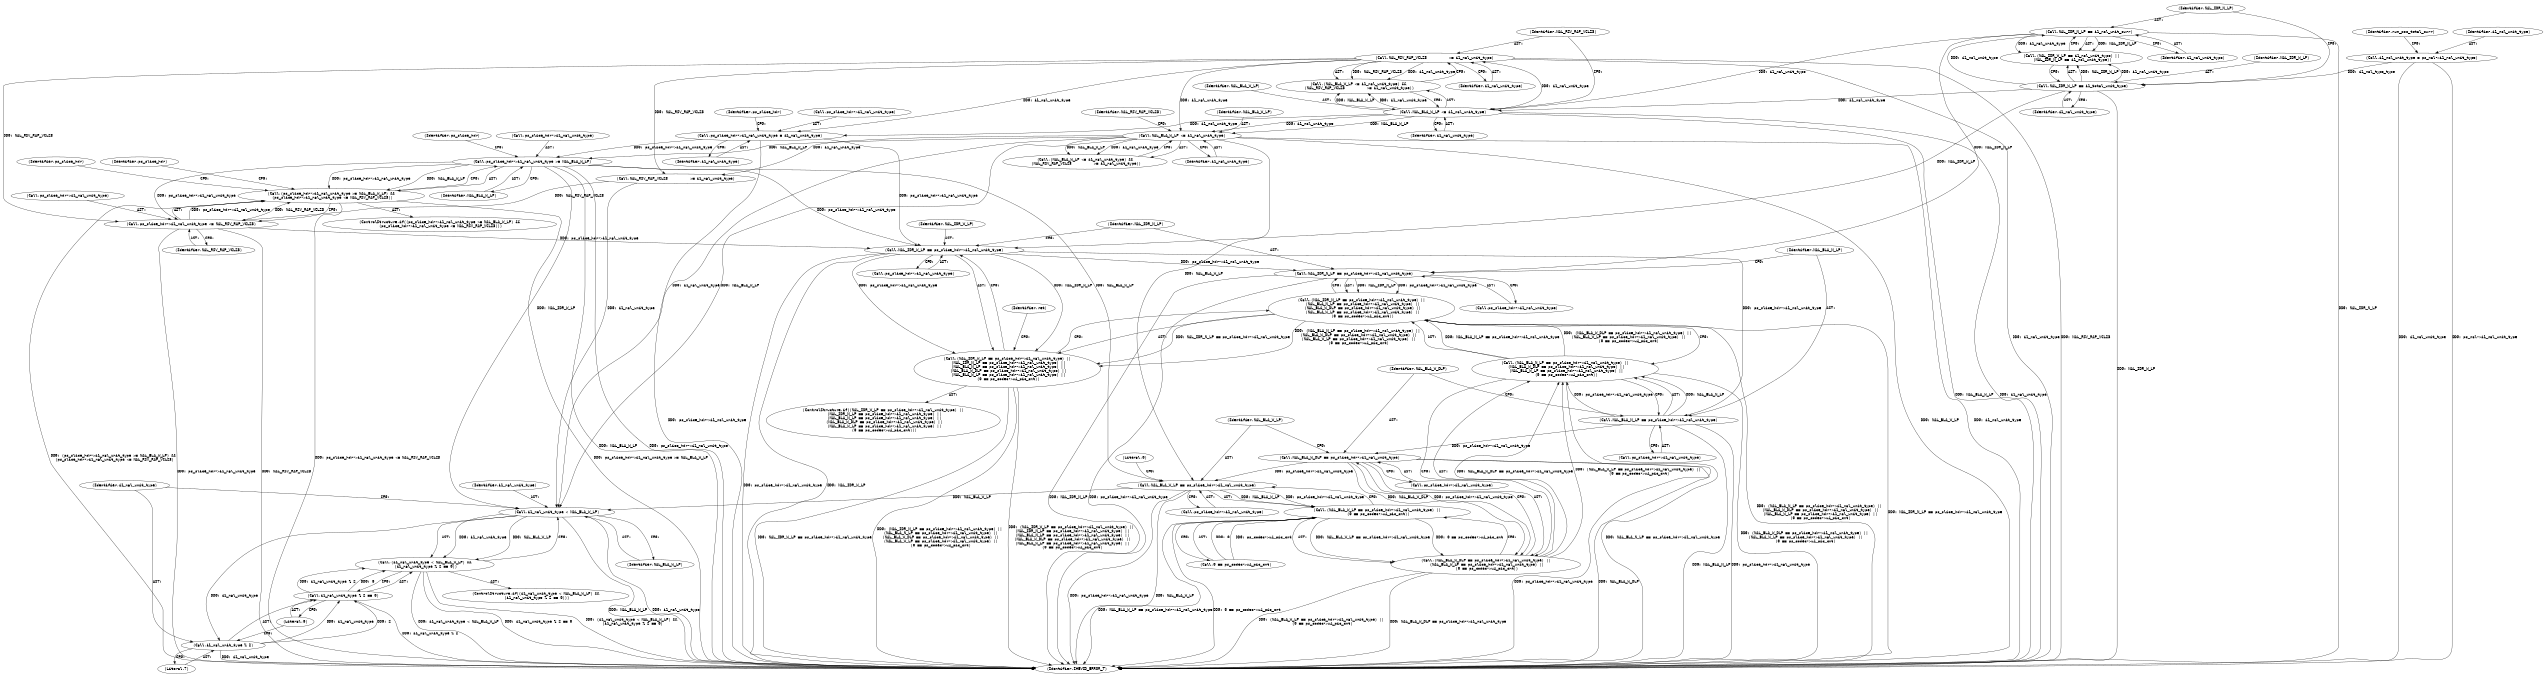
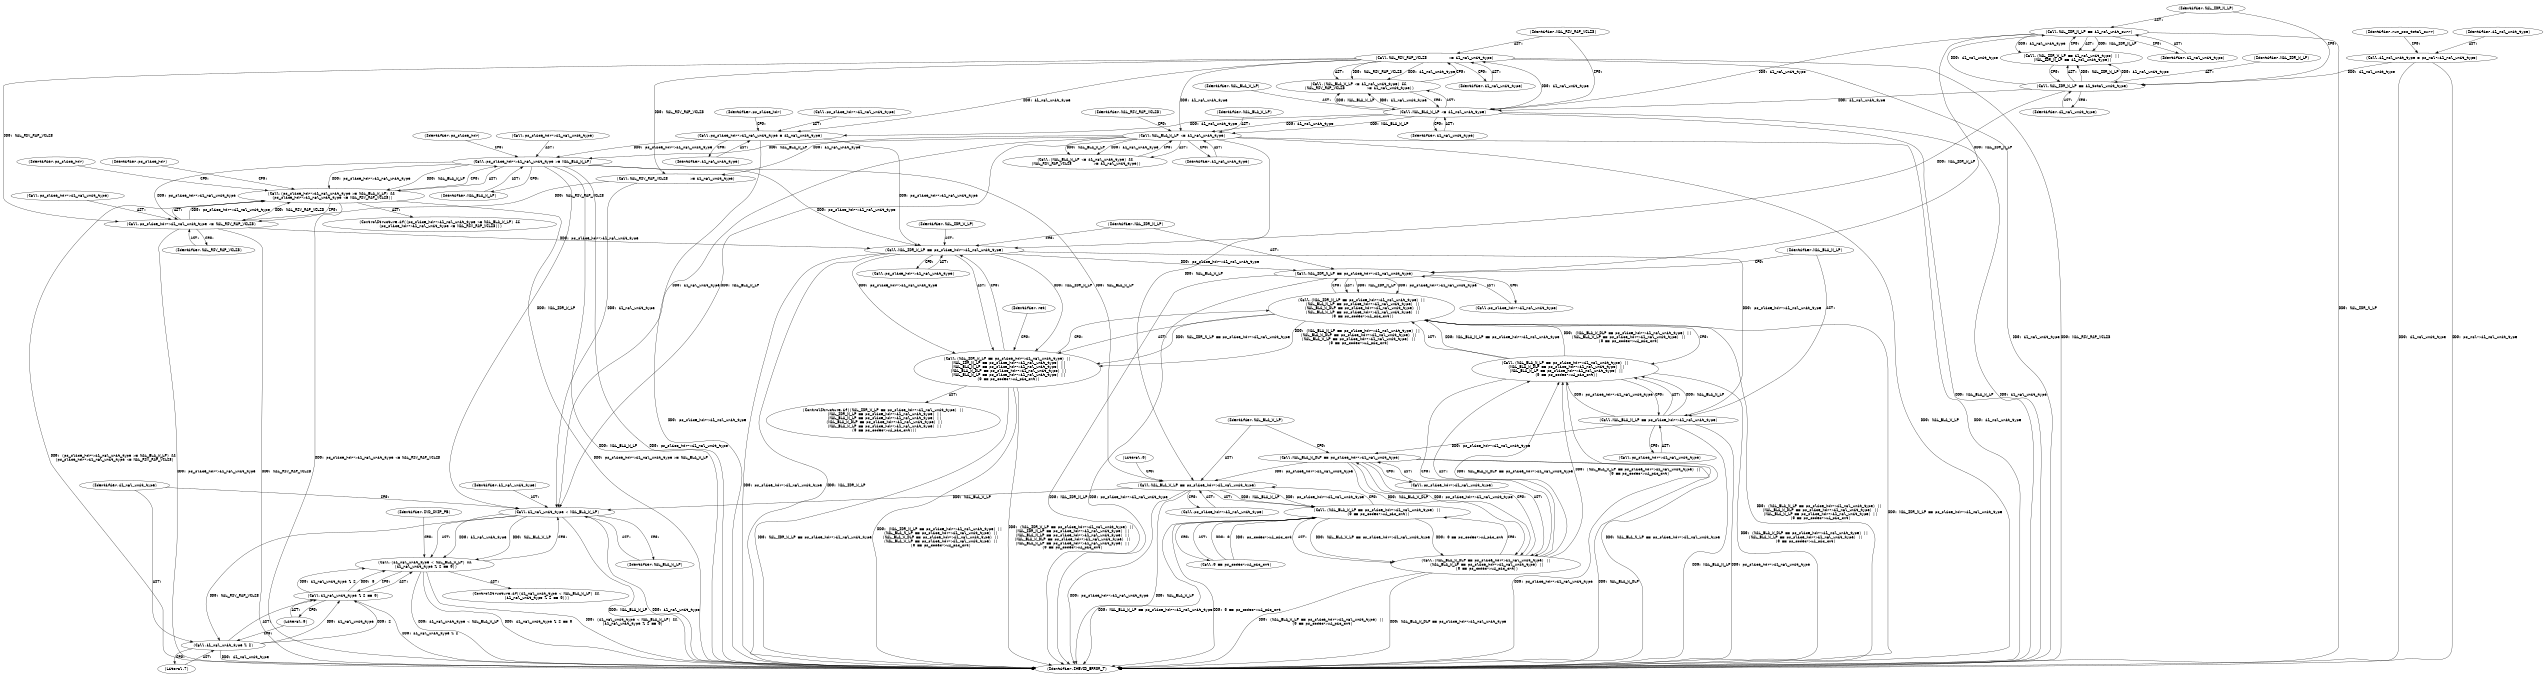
edge "(Call,i1_nal_unit_type = ps_nal->i1_nal_unit_type)" -> "(Call,NAL_IDR_W_LP == i1_total_unit_type)": label "DDG: i1_nal_type_type" -> "DDG: i1_nal_unit_type"
node "(Identifier,NAL_BLA_W_DLP)": removed
node "(Identifier,IVD_SKIP_PB)": added
edge "(Call,i1_nal_unit_type < NAL_BLA_W_LP)" -> "(Call,i1_nal_unit_type % 2)": label "DDG: i1_nal_unit_type" -> "DDG: NAL_RSV_RAP_VCL23"
edge "(Call,NAL_IDR_W_LP == i1_total_unit_type)" -> "(Identifier,IHEVCD_ERROR_T)": removed, label "DDG: NAL_IDR_W_LP"
